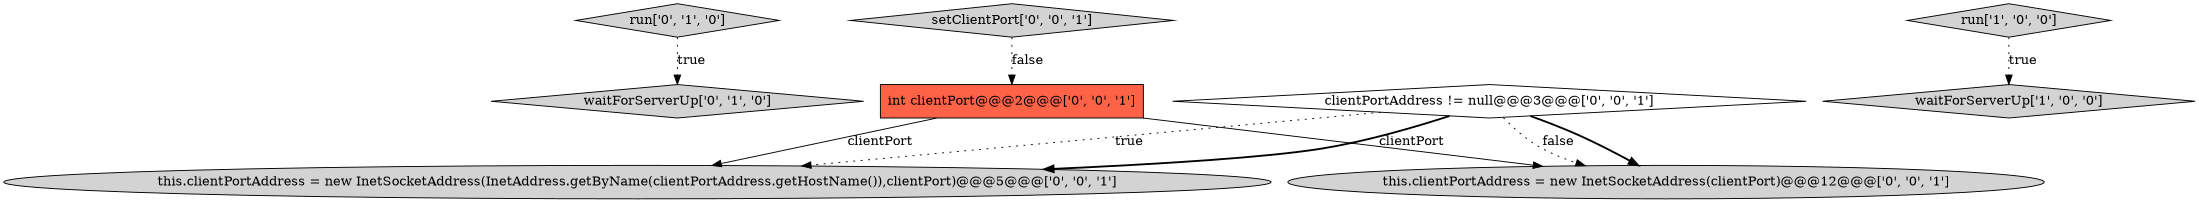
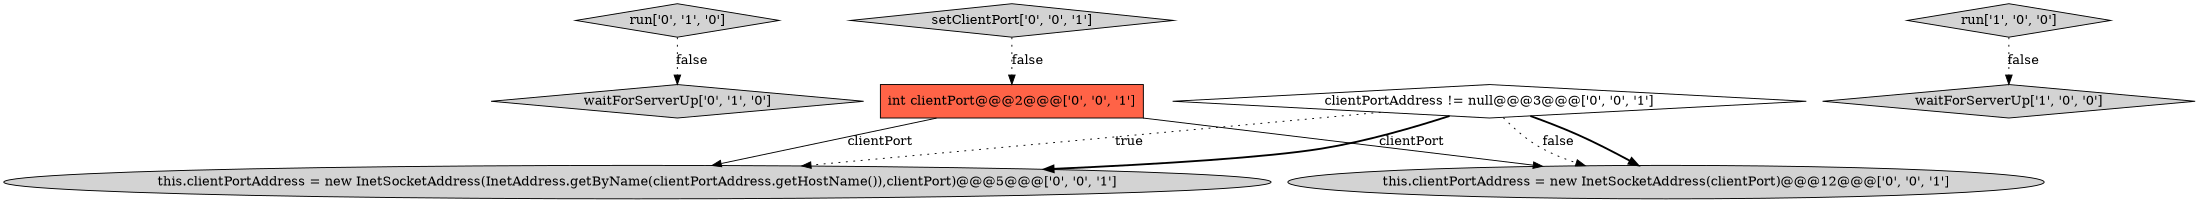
edge "run['0', '1', '0']" -> "waitForServerUp['0', '1', '0']": label "true" -> "false"
edge "run['1', '0', '0']" -> "waitForServerUp['1', '0', '0']": label "true" -> "false"
